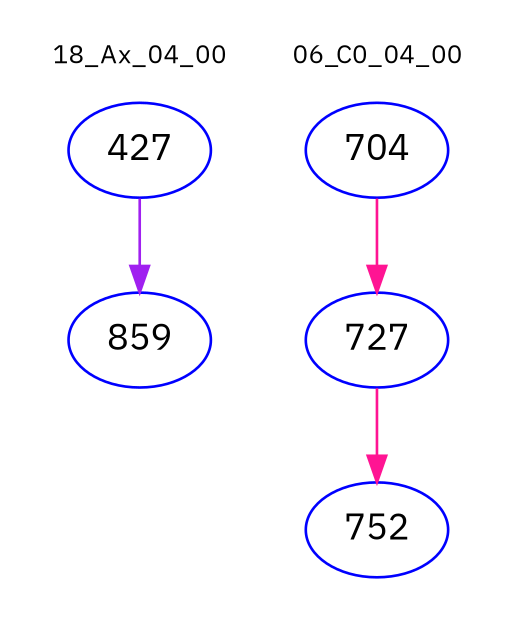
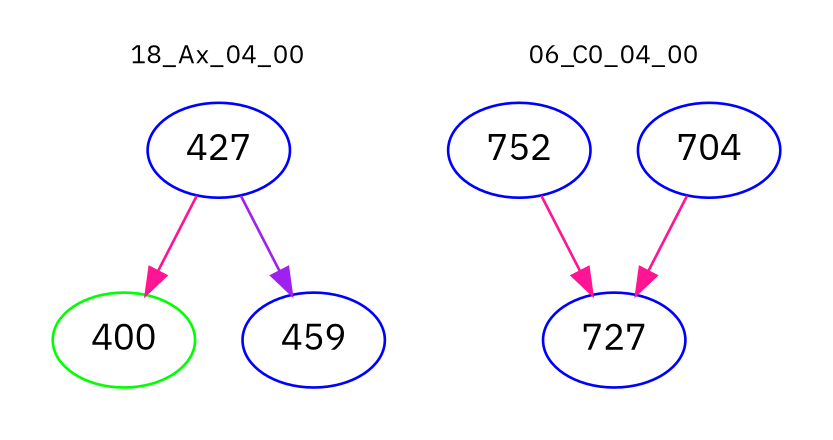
node "400": added
node "859": label "859" -> "459"
edge "727" -> "752": reversed
